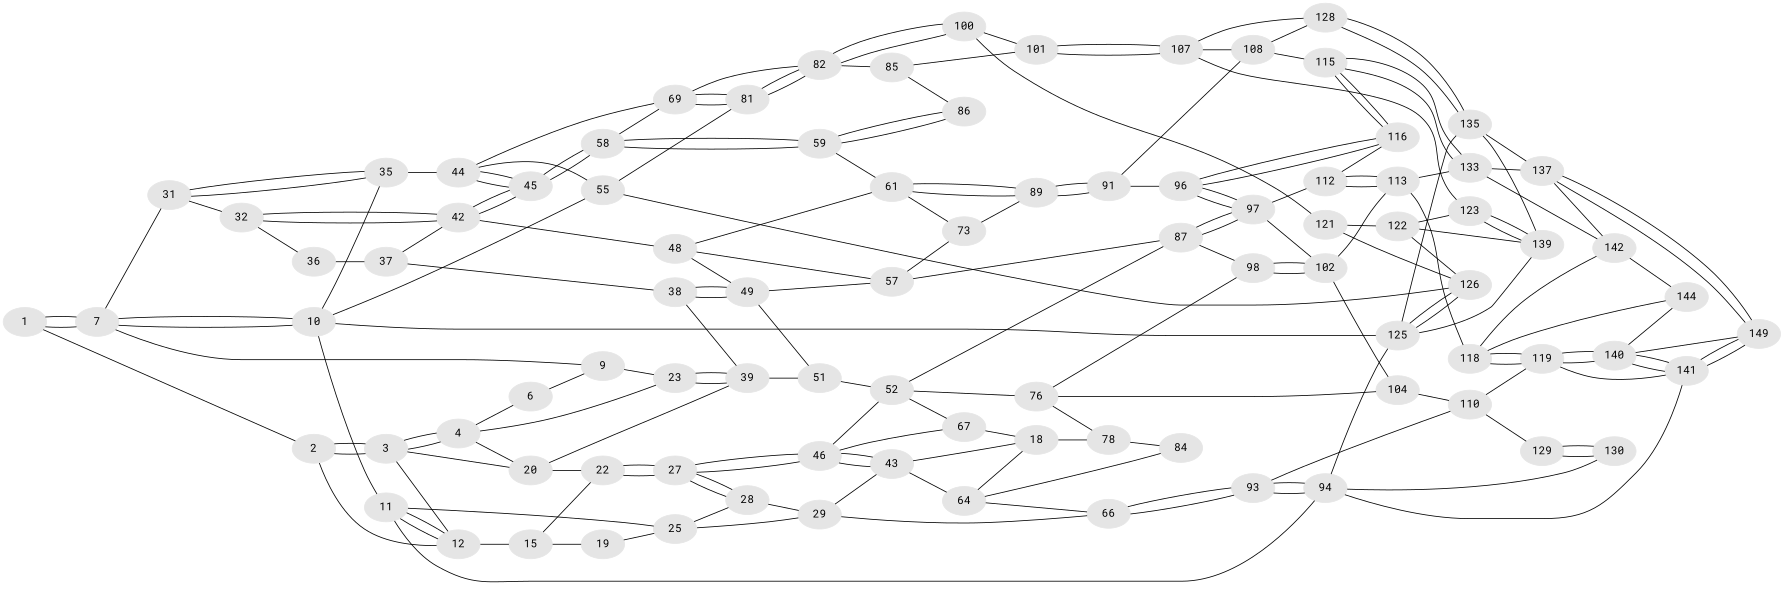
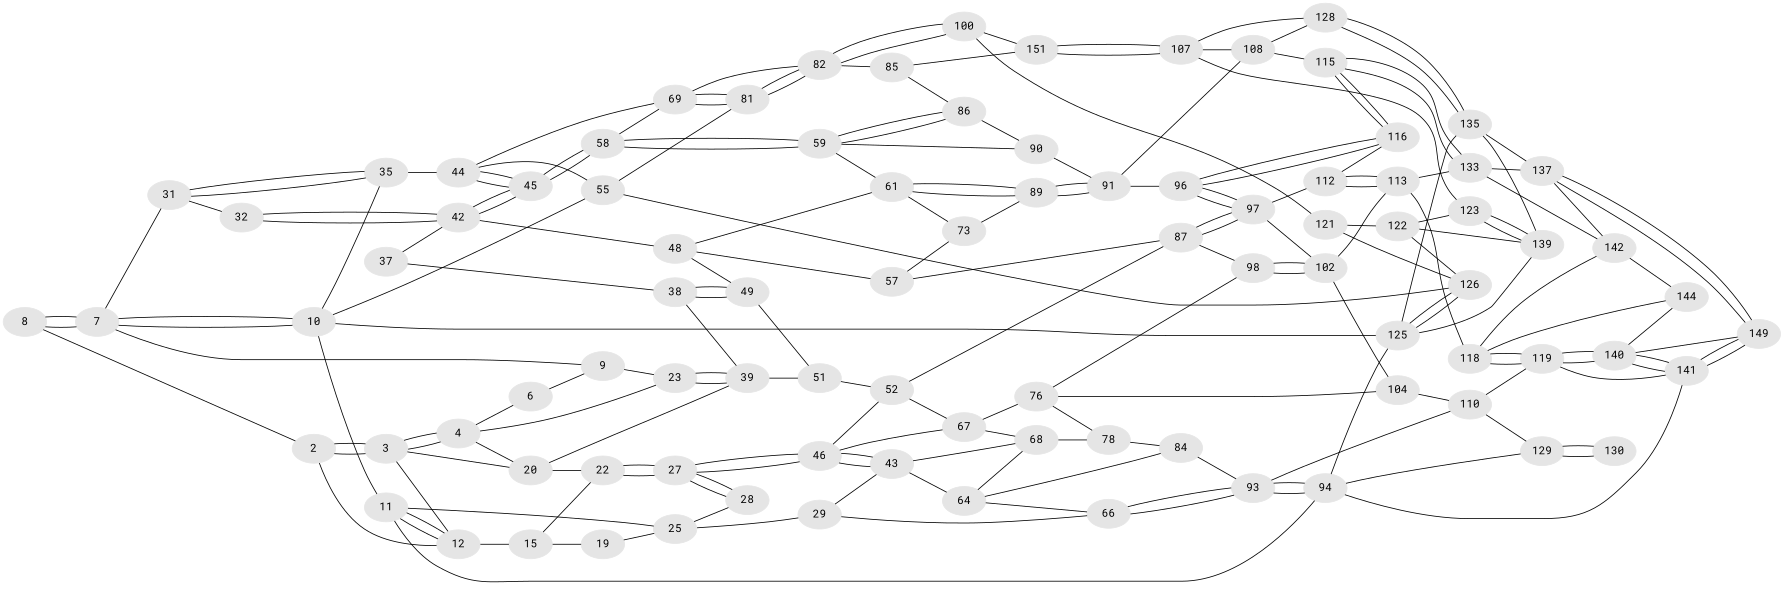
node "101": label "101" -> "151"
node "90": added
node "36": removed
edge "57" -- "49": removed
node "1": label "1" -> "8"
edge "52" -- "76": now "67" -- "76"
node "18": label "18" -> "68"
edge "84" -- "93": added
edge "130" -- "94": now "129" -- "94"
edge "28" -- "29": removed
